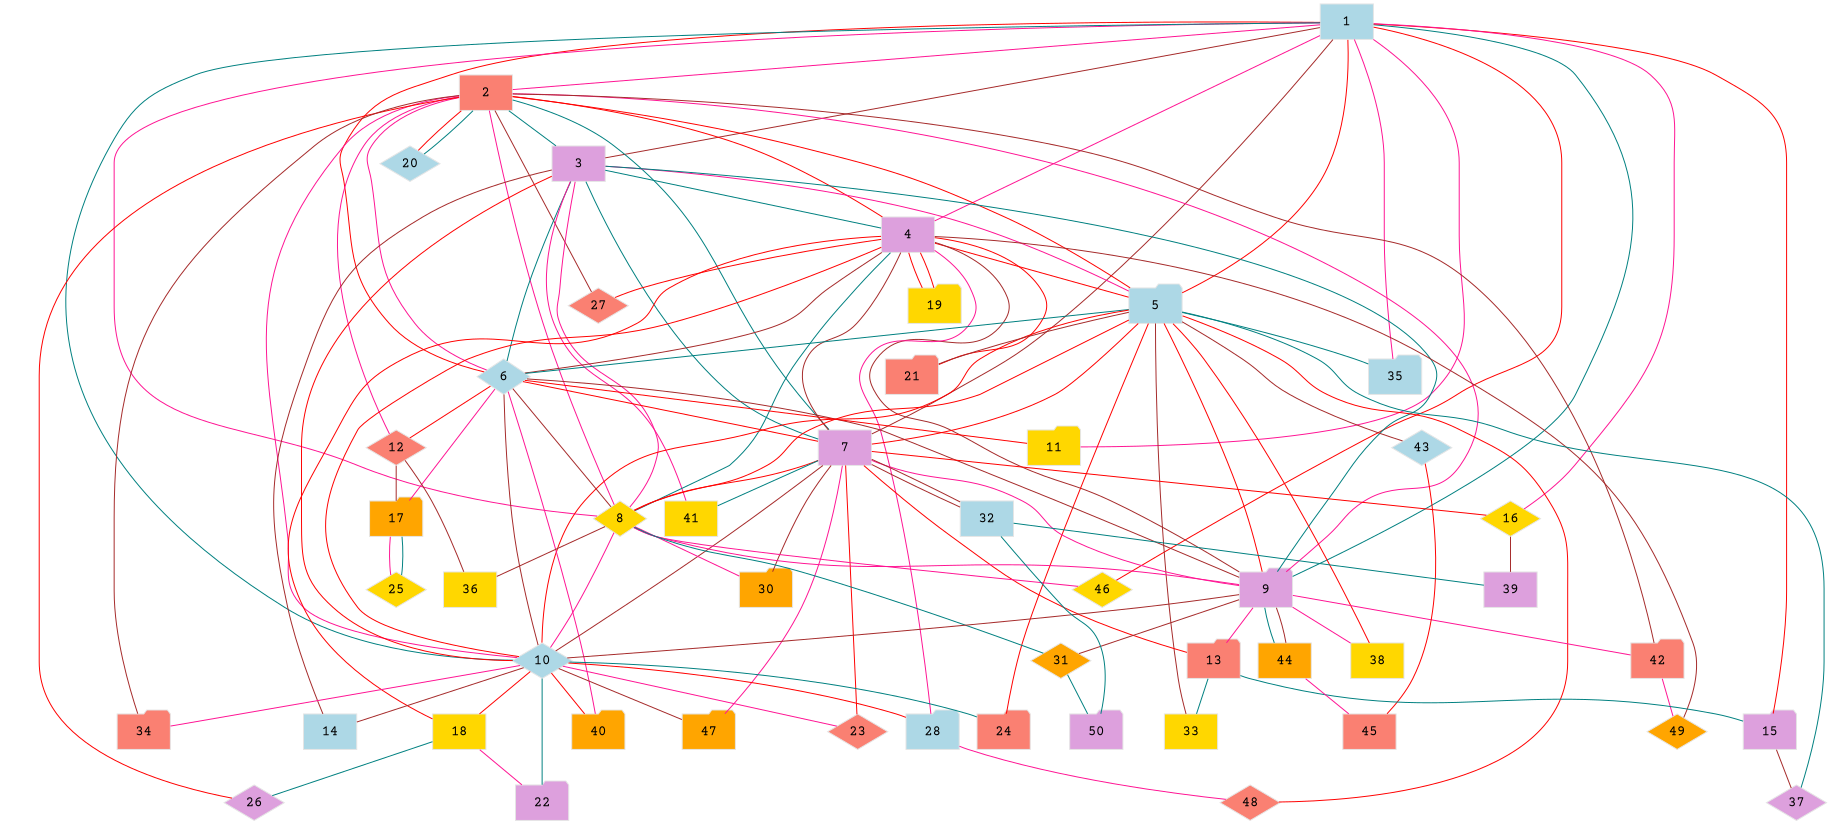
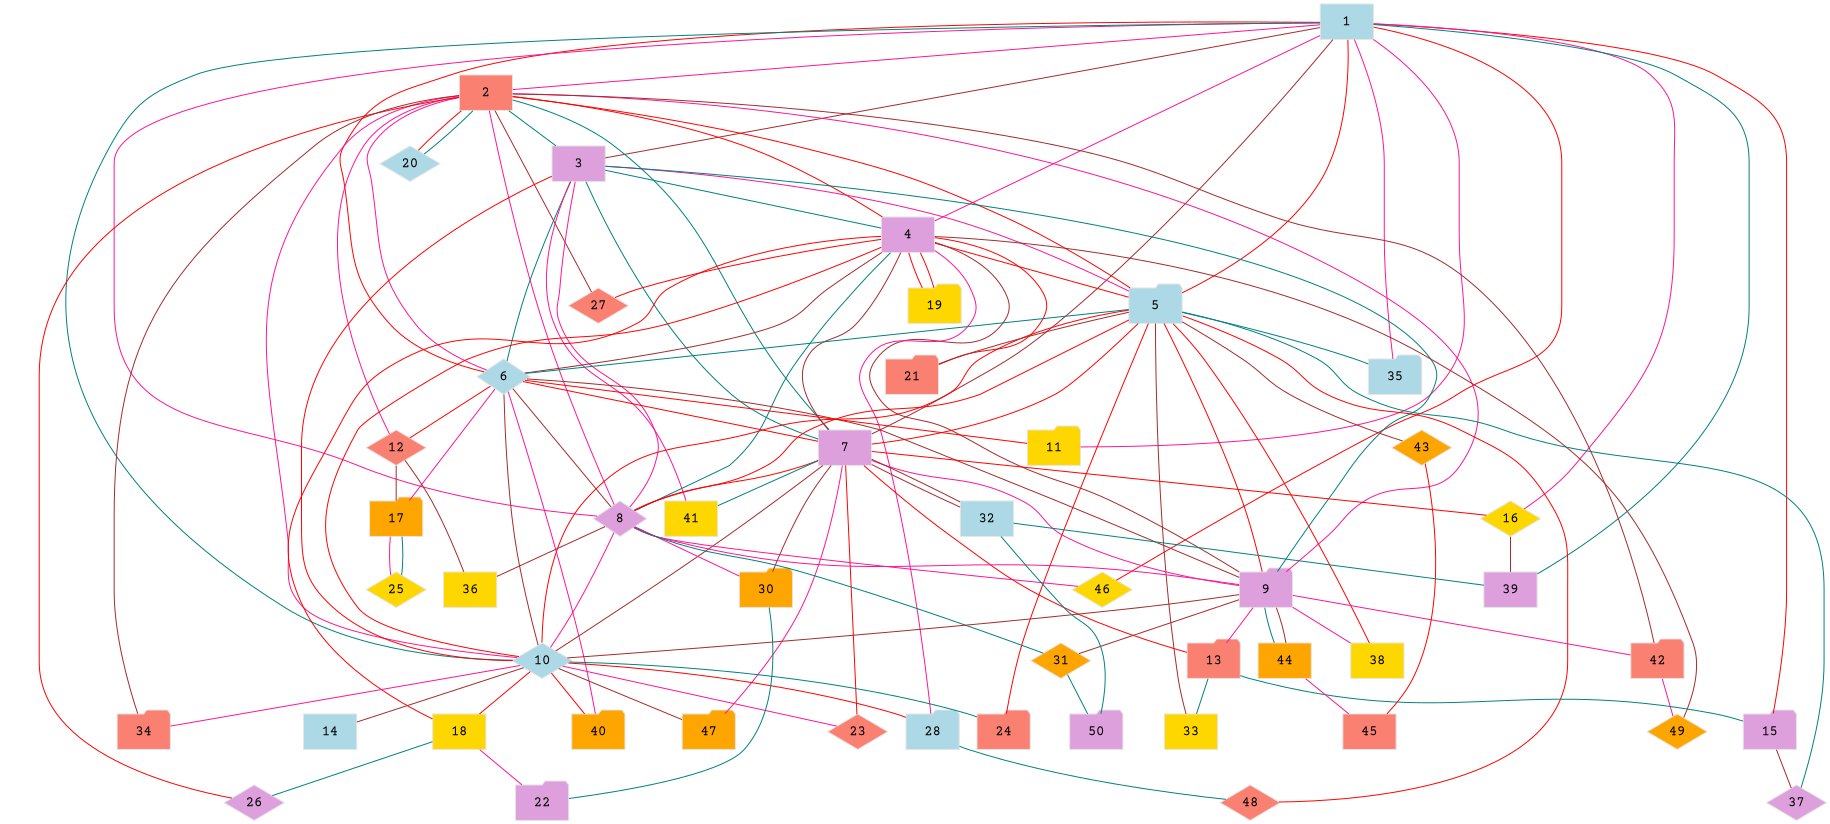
edge "1" -- "9": now "1" -- "39"
edge "3" -- "14": removed
node "43": fillcolor lightblue -> orange
node "8": fillcolor gold -> plum
edge "10" -- "22": now "30" -- "22"
edge "28" -- "48": color deeppink -> teal
